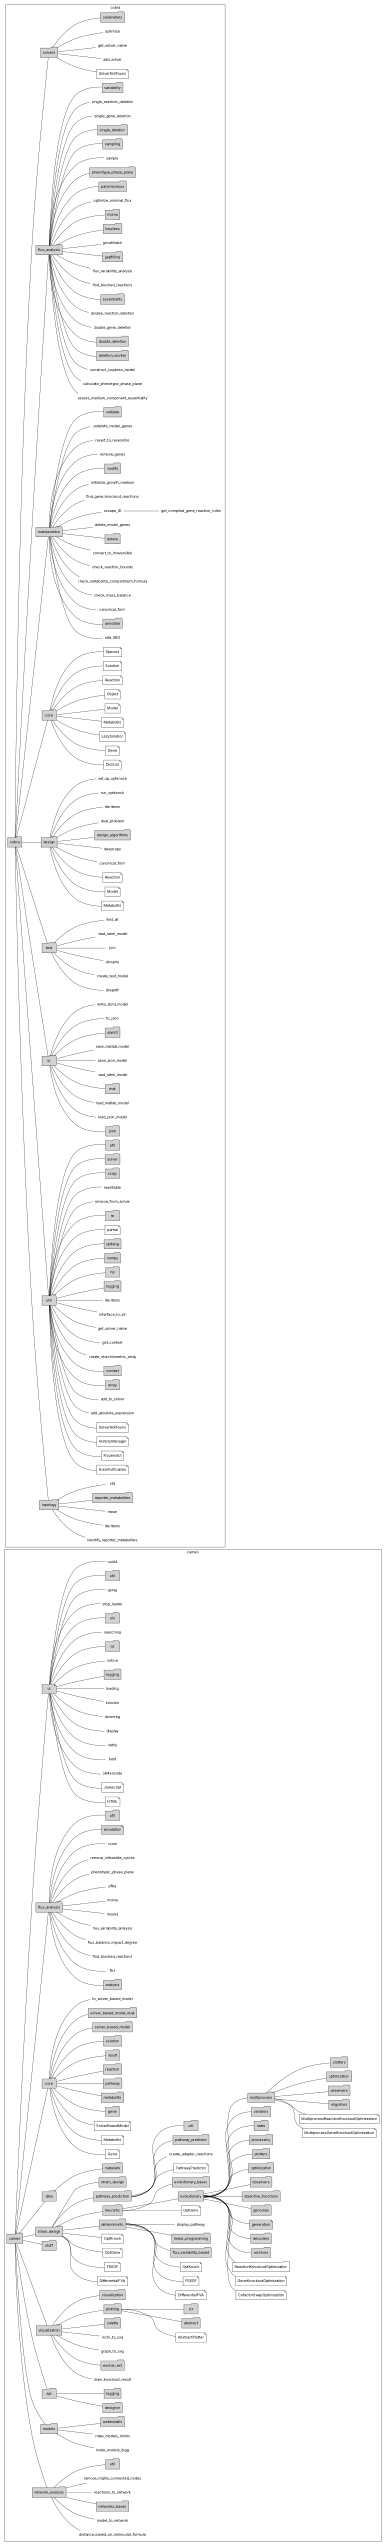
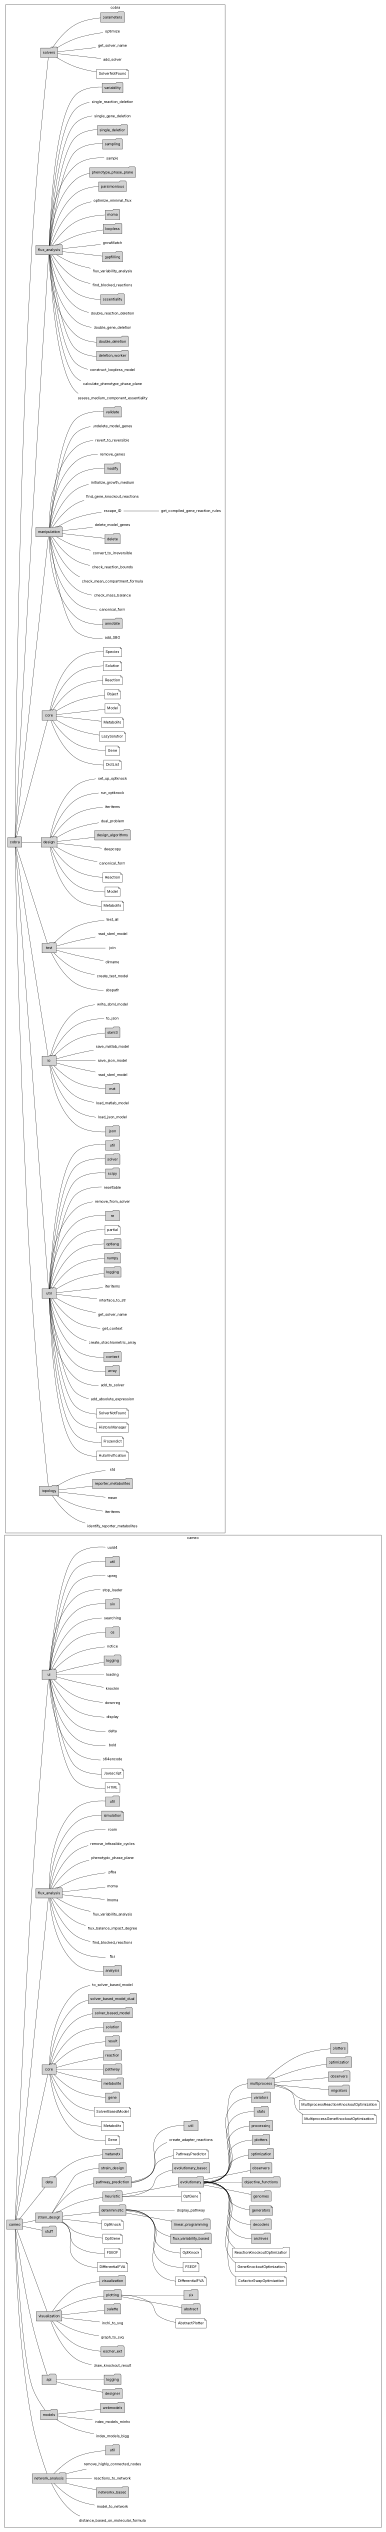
node "check_metabolite_compartment_formula": label "check_metabolite_compartment_formula" -> "check_mean_compartment_formula"
node "np": removed
node "ui": shape note -> folder
node "pathway_predictor": removed
